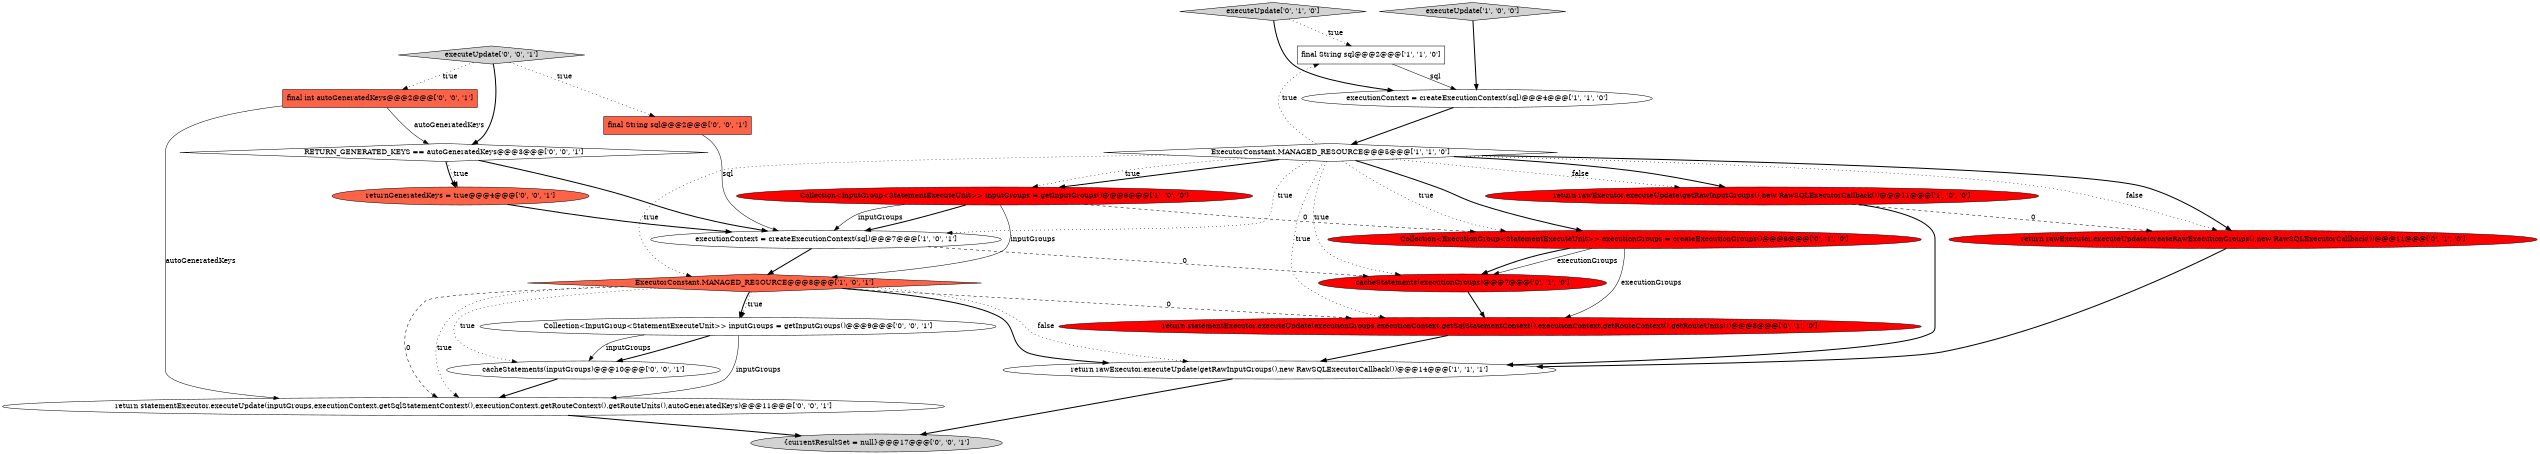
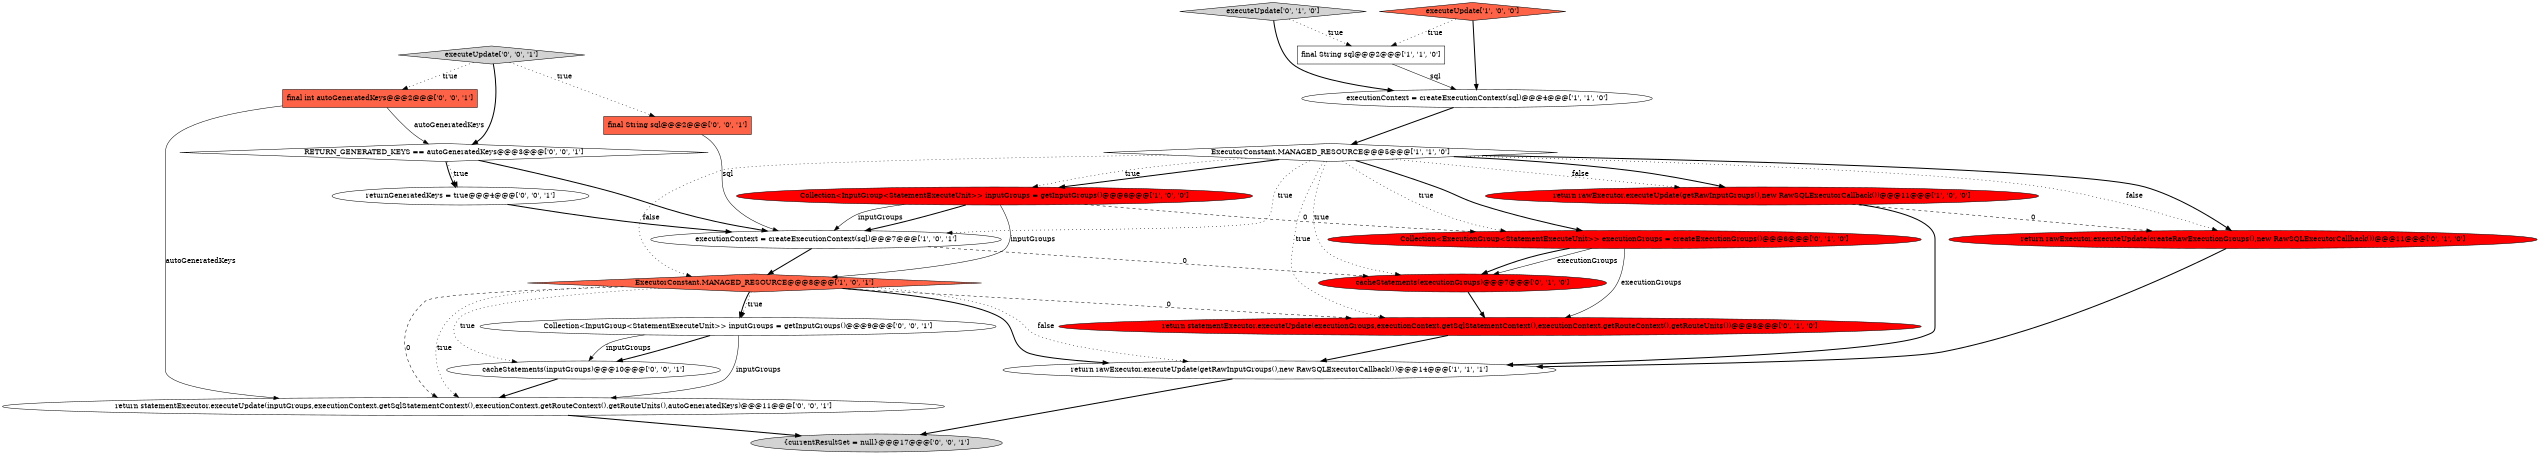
node "executeUpdate['1', '0', '0']": fillcolor lightgray -> tomato
edge "ExecutorConstant.MANAGED_RESOURCE@@@5@@@['1', '1', '0']" -> "final String sql@@@2@@@['1', '1', '0']": now "executeUpdate['1', '0', '0']" -> "final String sql@@@2@@@['1', '1', '0']"
node "returnGeneratedKeys = true@@@4@@@['0', '0', '1']": fillcolor tomato -> white
edge "ExecutorConstant.MANAGED_RESOURCE@@@5@@@['1', '1', '0']" -> "ExecutorConstant.MANAGED_RESOURCE@@@8@@@['1', '0', '1']": label "true" -> "false"
